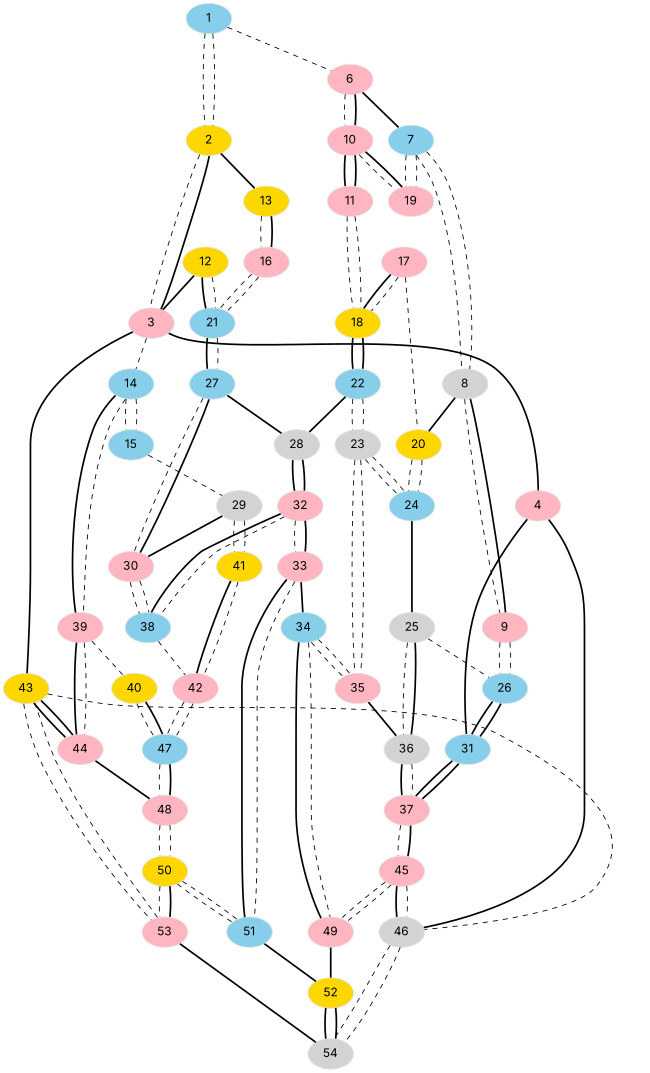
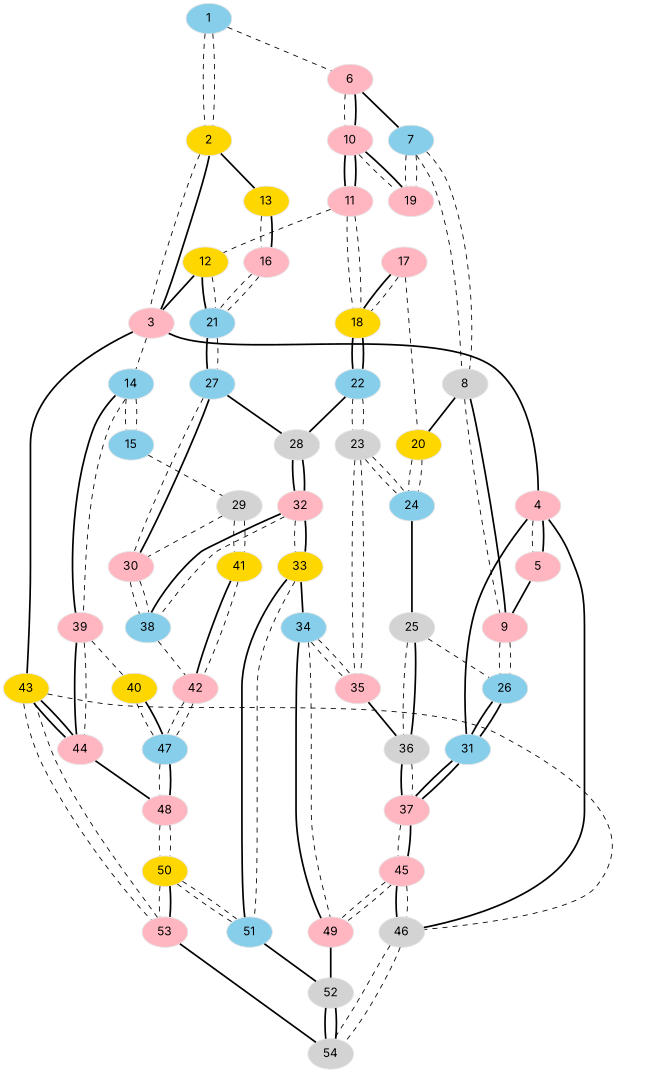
edge "11" -- "12": added
edge "29" -- "30": style bold -> dashed
node "33": fillcolor lightpink -> gold
node "5": added
node "52": fillcolor gold -> lightgrey
